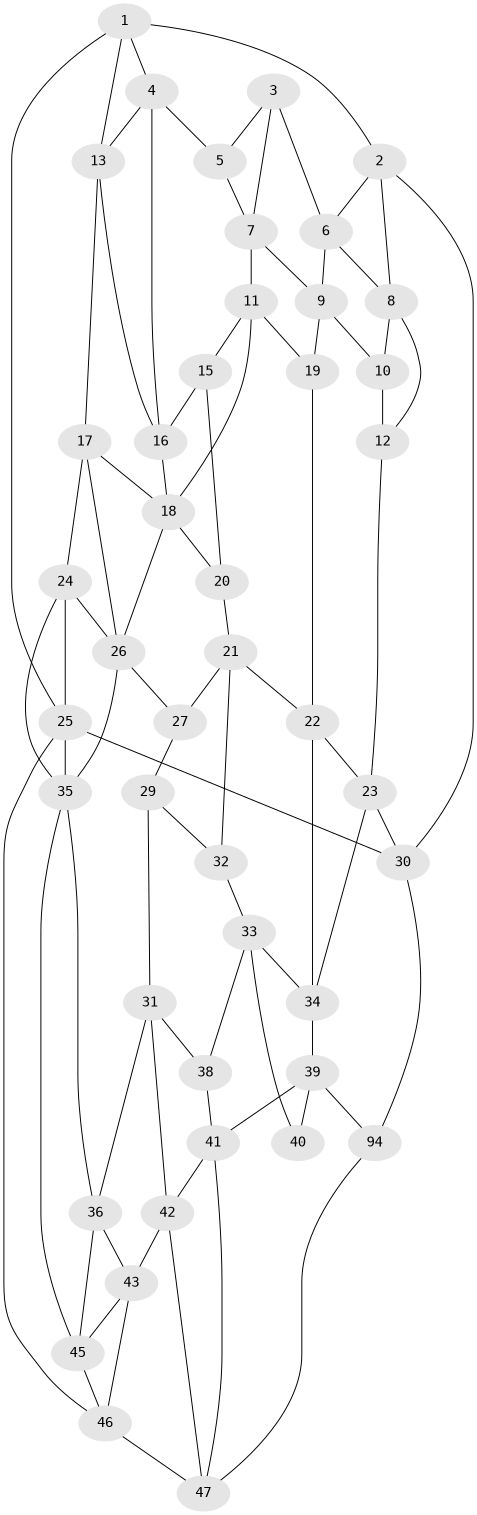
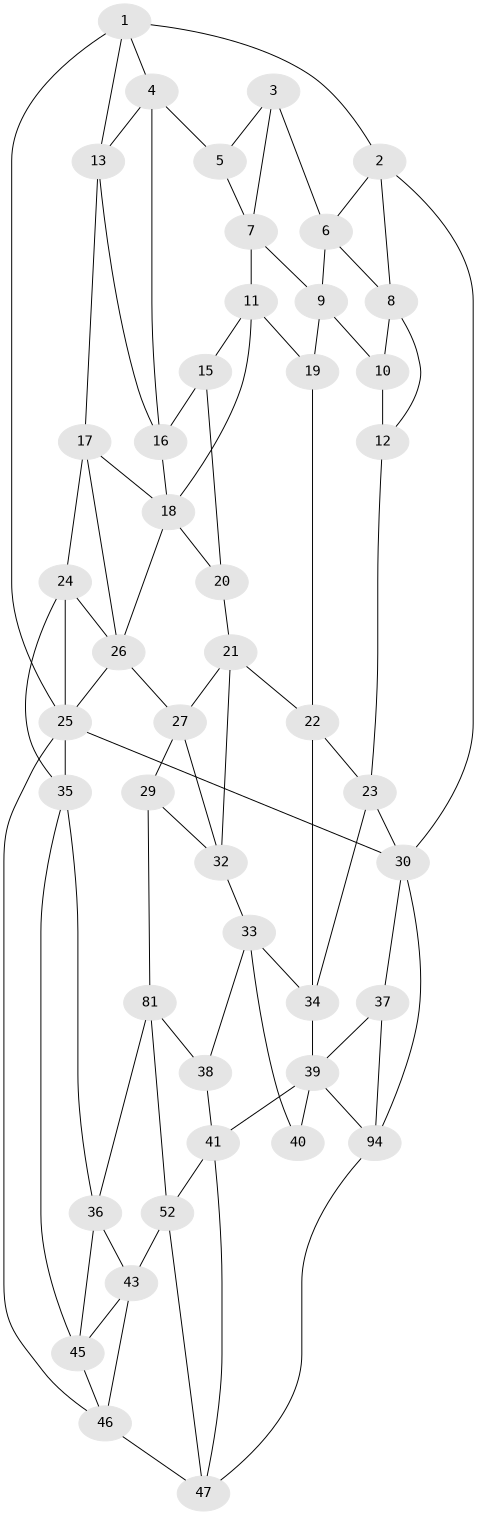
edge "26" -- "35": now "26" -- "25"
edge "27" -- "32": added
node "31": label "31" -> "81"
node "37": added
node "42": label "42" -> "52"
